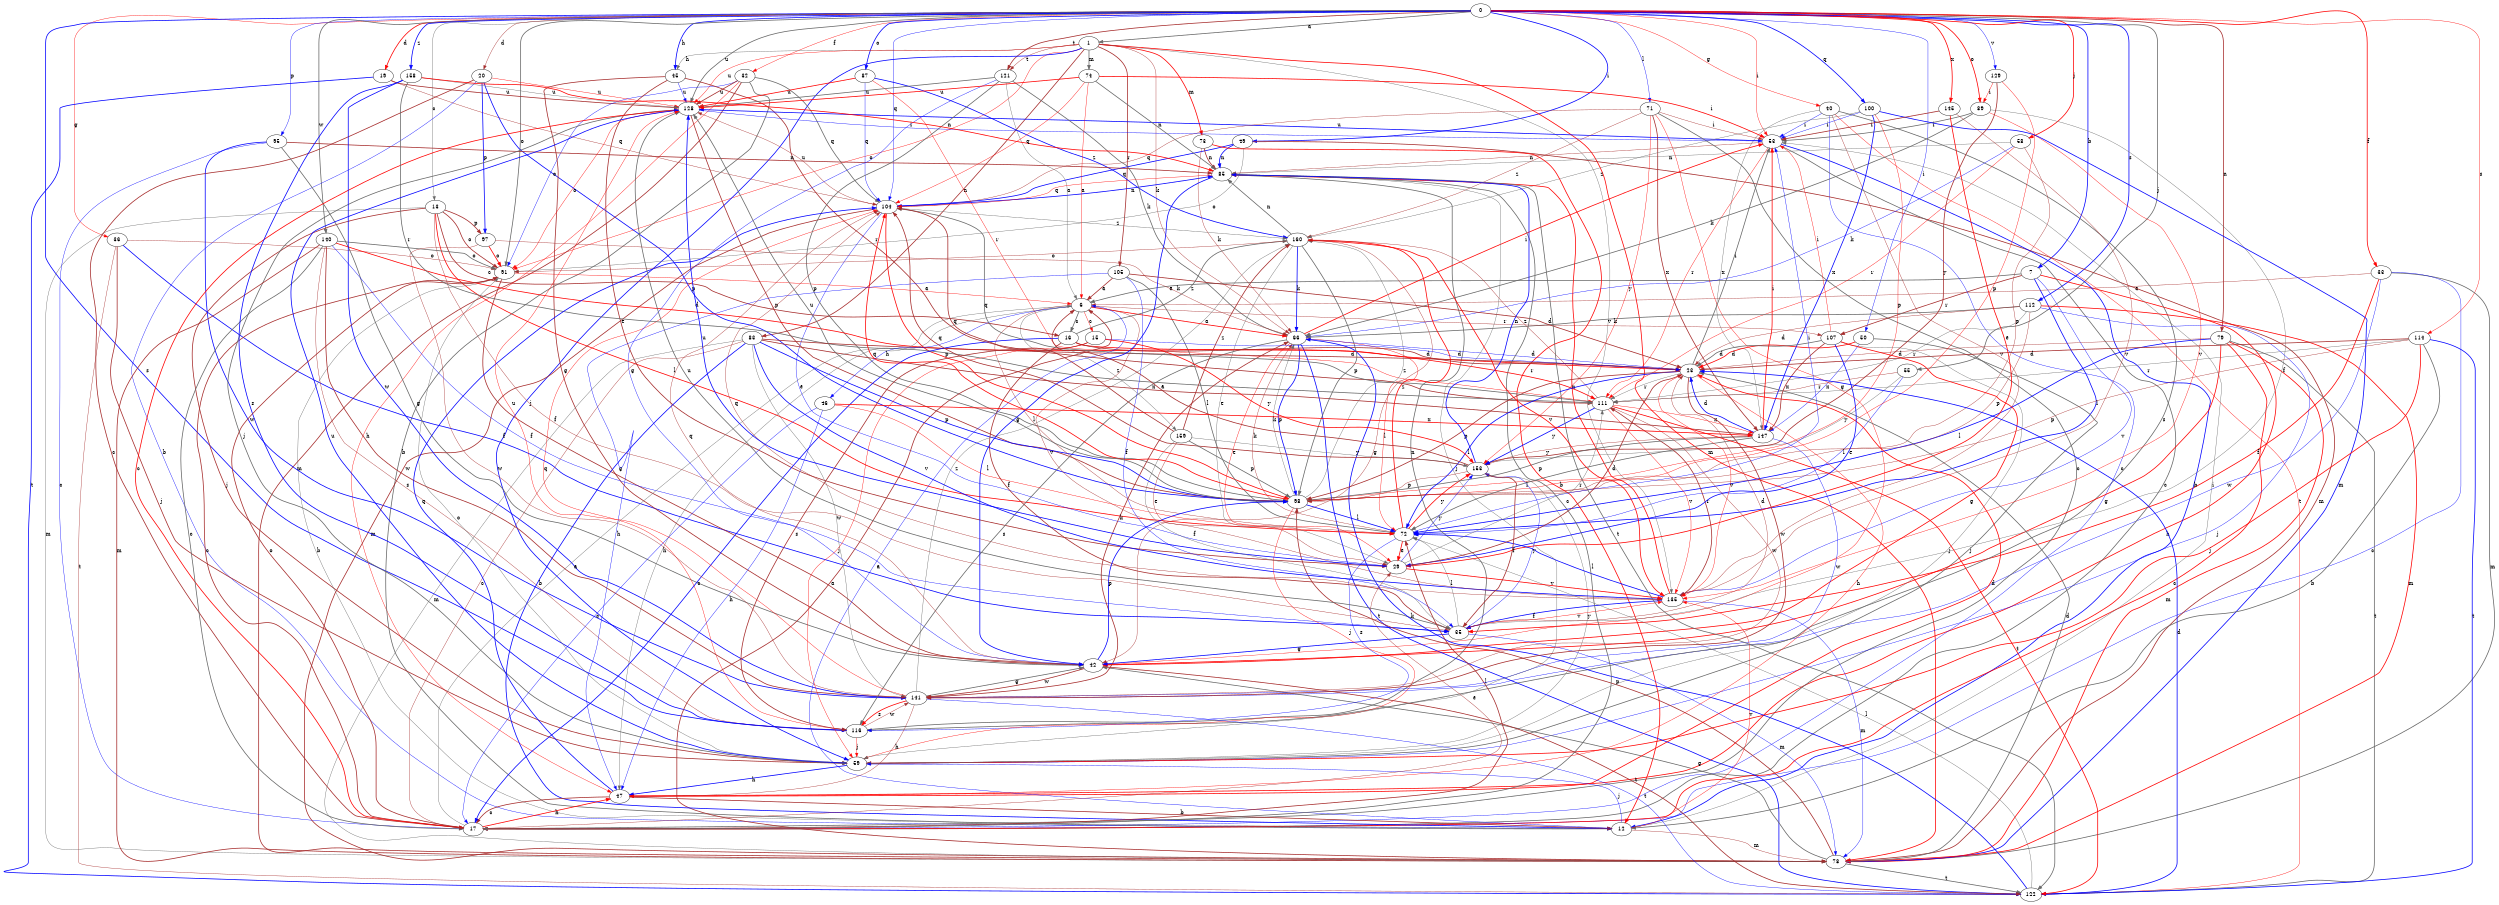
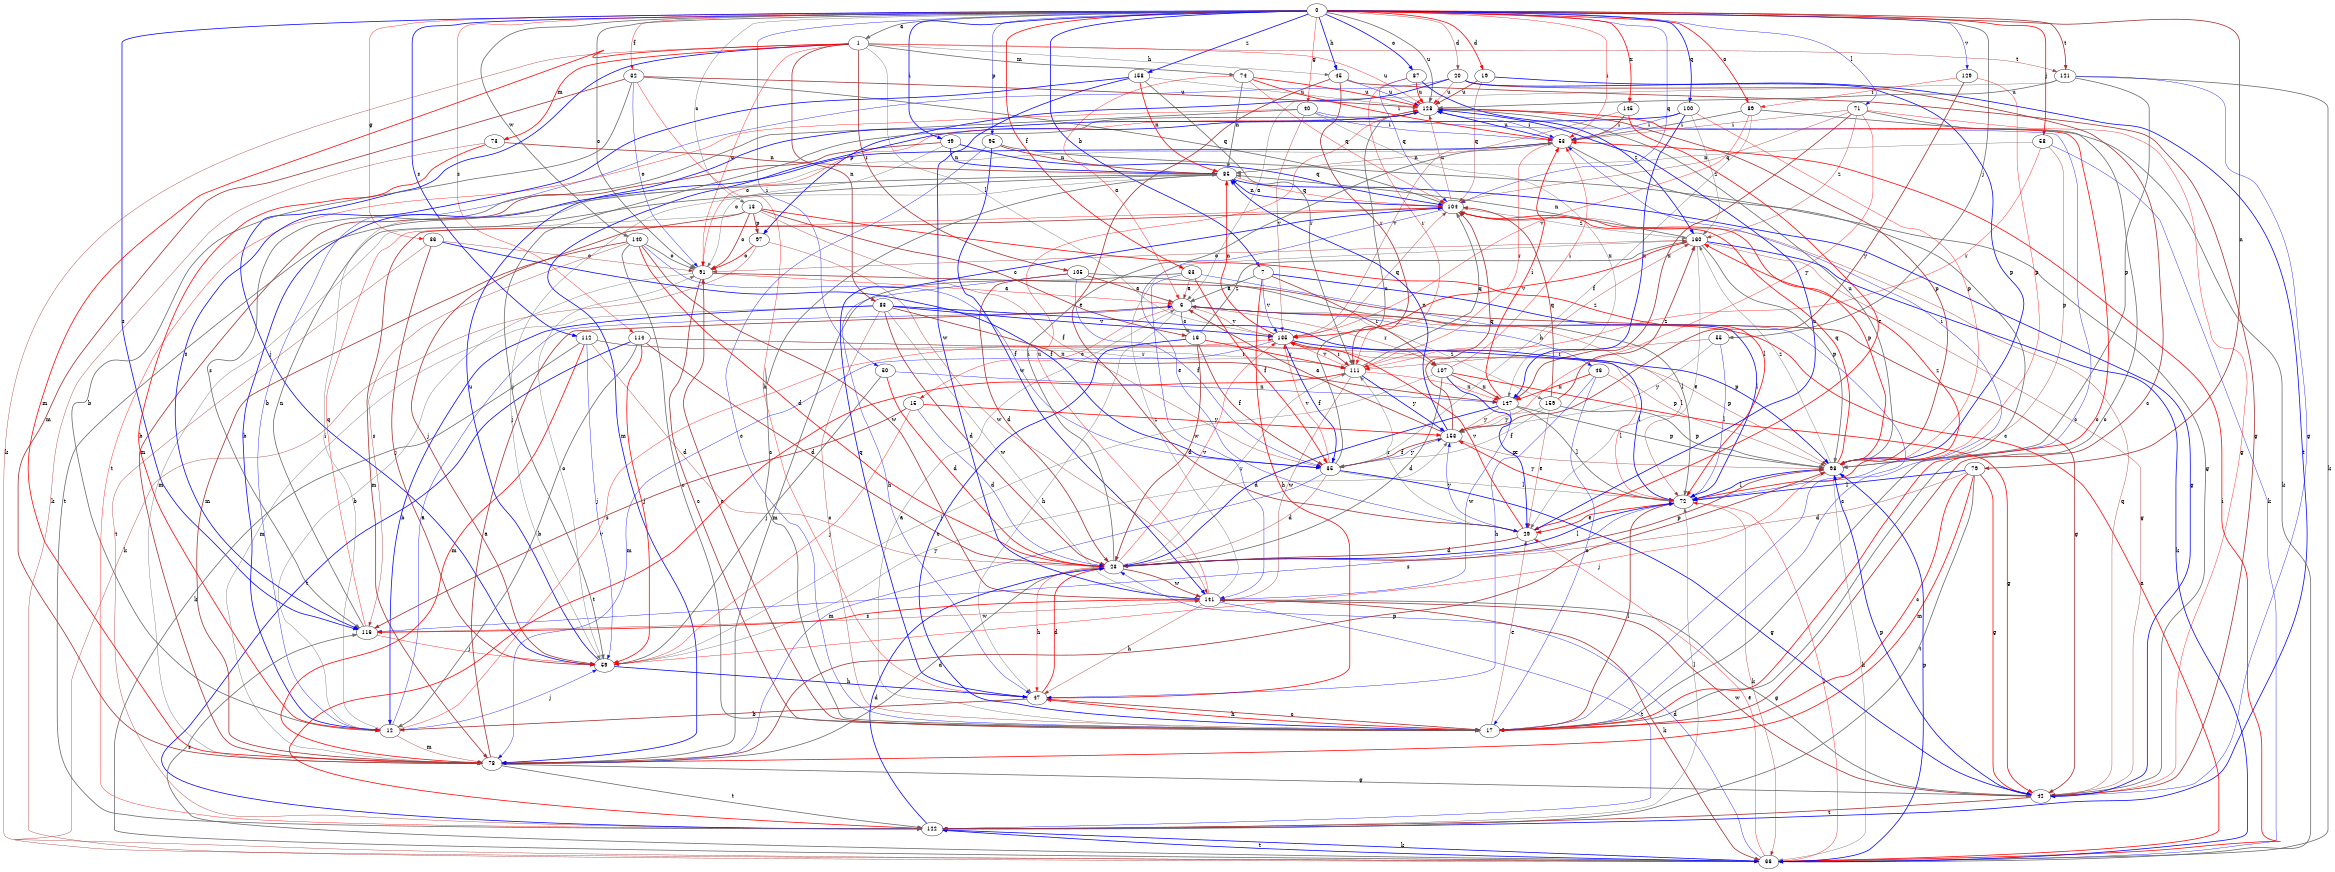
edge "6" -> "66": reversed
edge "1" -> "135": label "v" -> "l"
